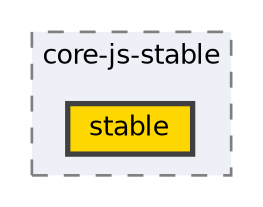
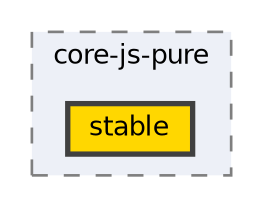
cluster "core-js-stable": label "core-js-stable" -> "core-js-pure"
